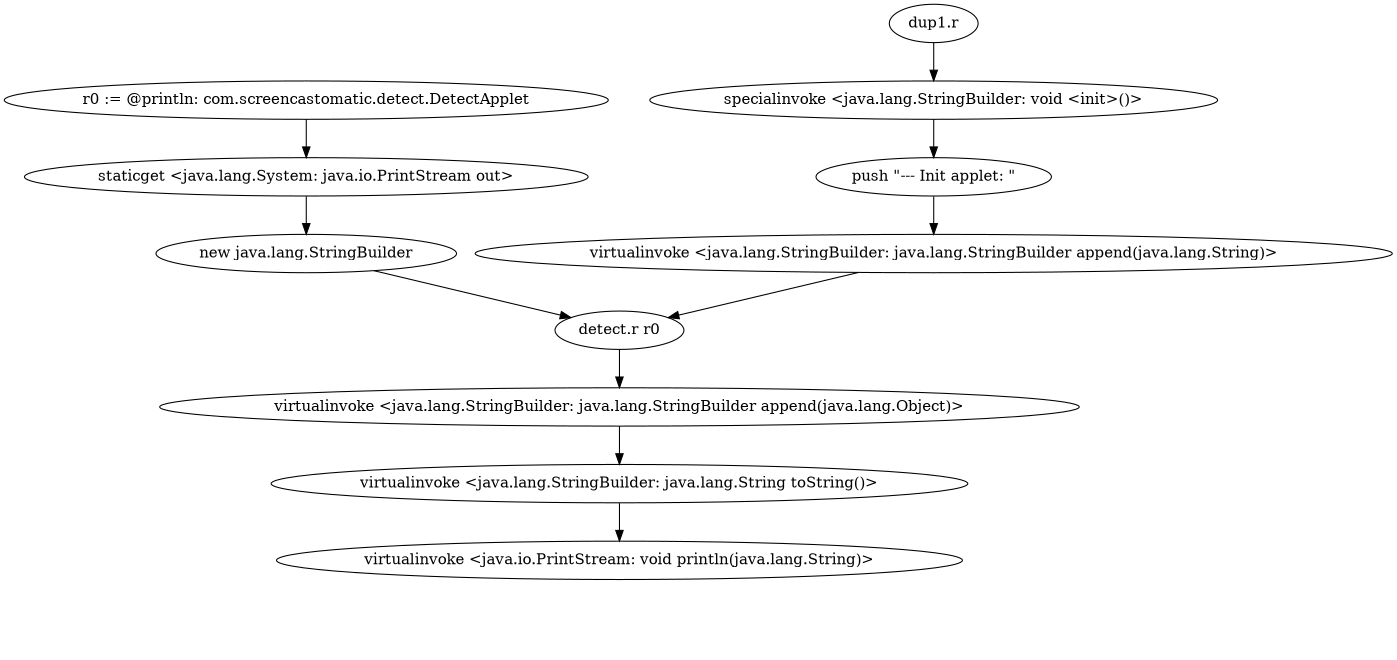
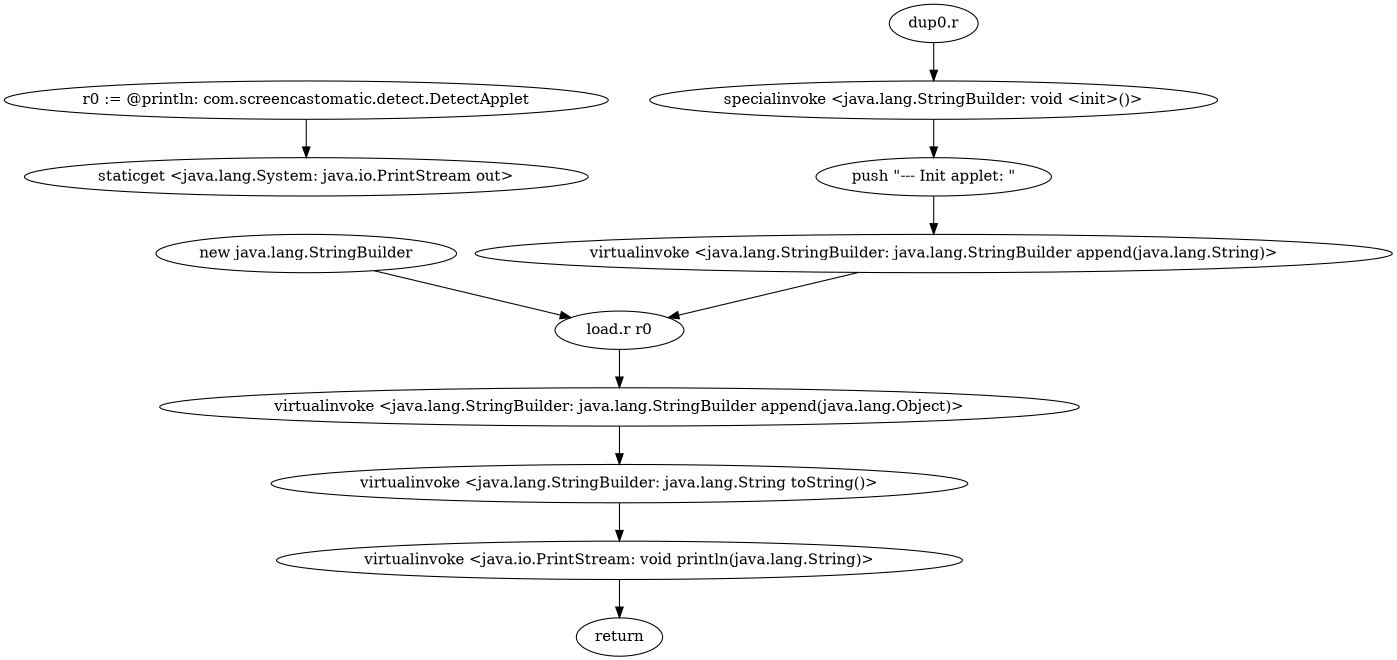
node "dup1.r": label "dup1.r" -> "dup0.r"
edge "staticget <java.lang.System: java.io.PrintStream out>" -> "new java.lang.StringBuilder": removed
node "detect.r r0": label "detect.r r0" -> "load.r r0"
node "return": added
